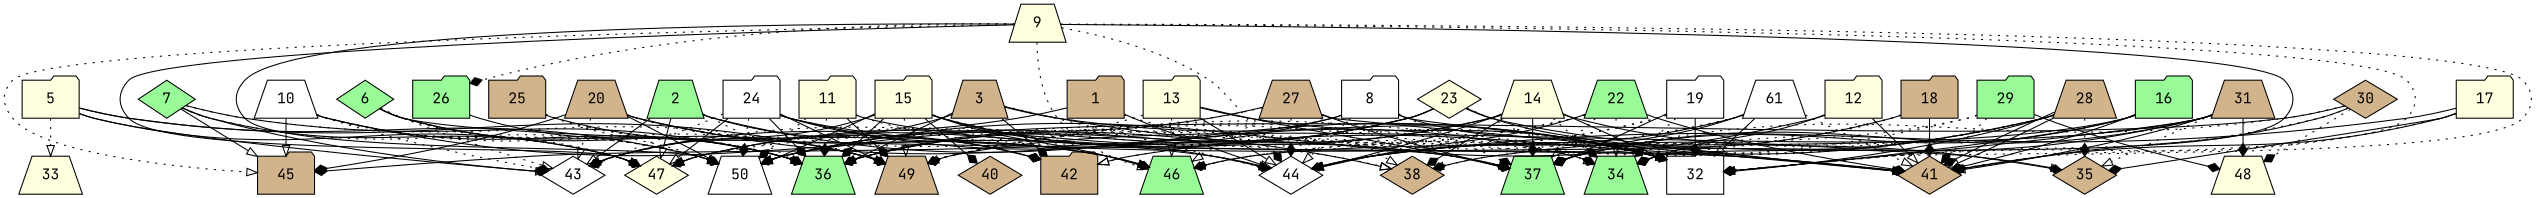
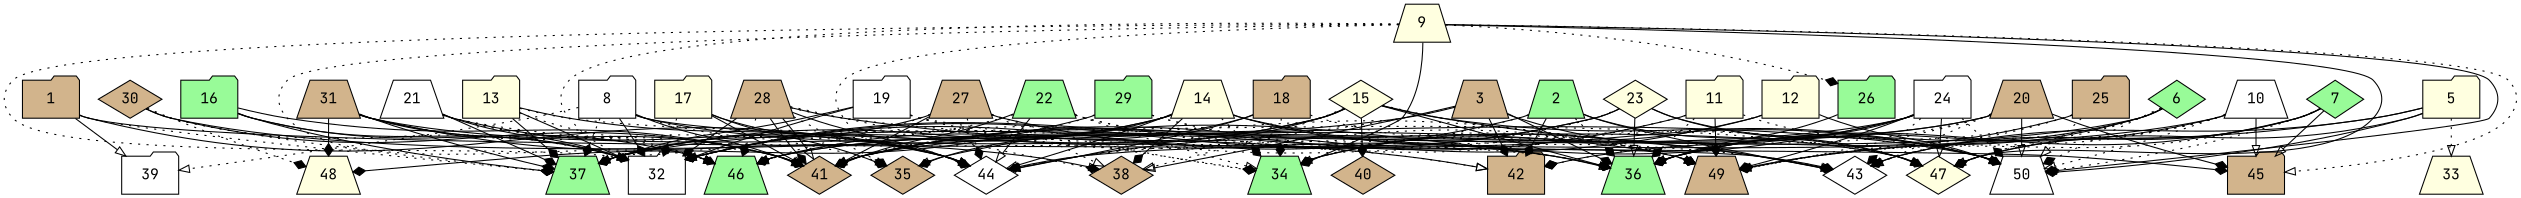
node "15": shape folder -> diamond
node "61": label "61" -> "21"
edge "2" -> "43": arrowhead onormal -> diamond
node "39": added
